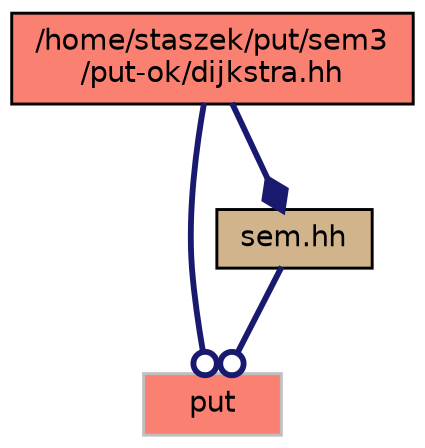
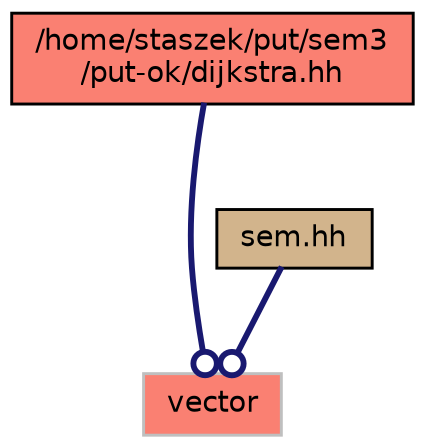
edge "/home/staszek/put/sem3 /put-ok/dijkstra.hh" -> "sem.hh": removed
node "put": label "put" -> "vector"
